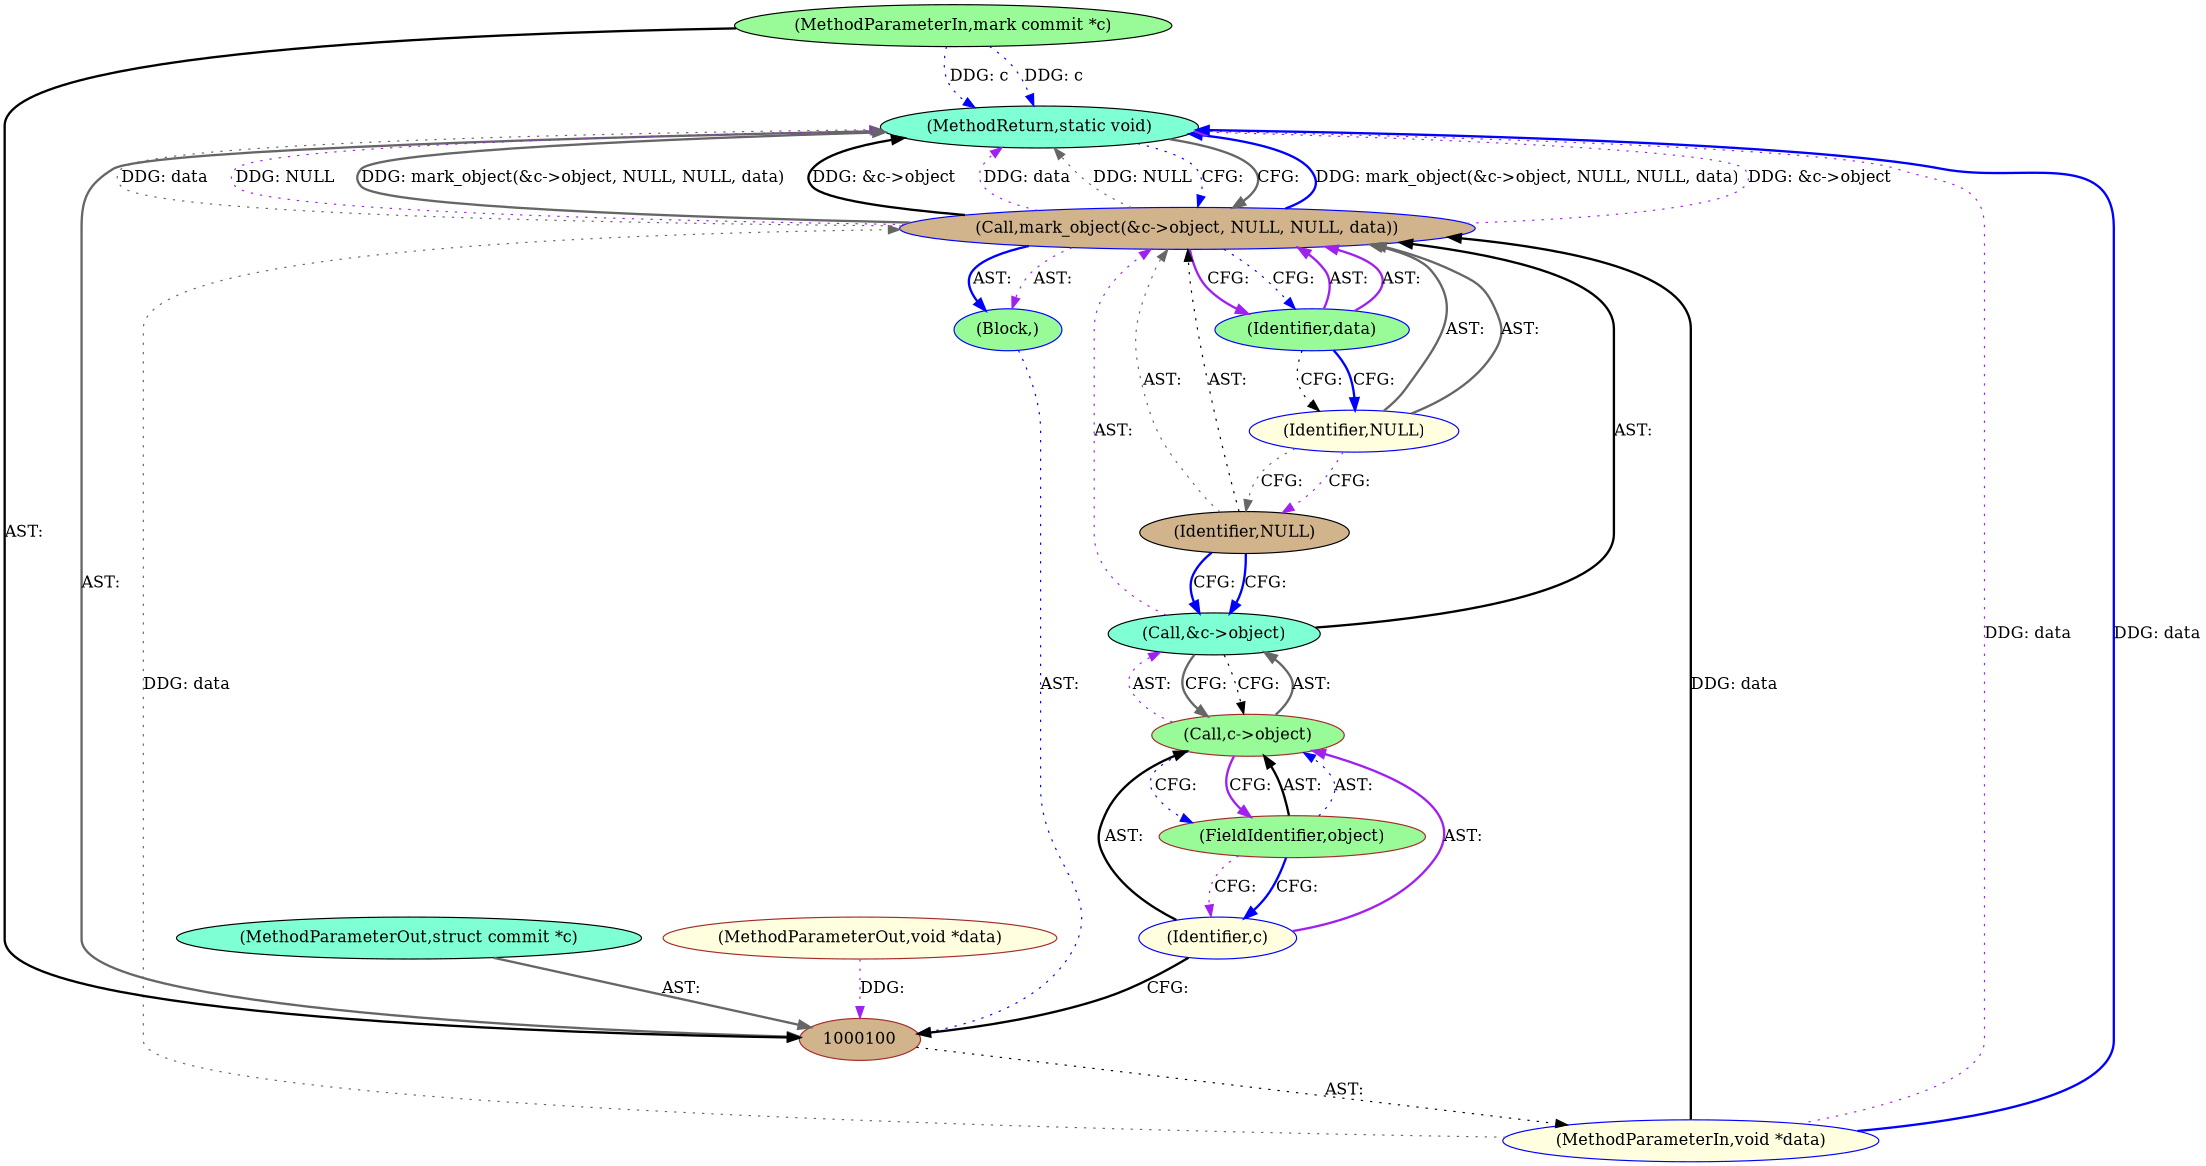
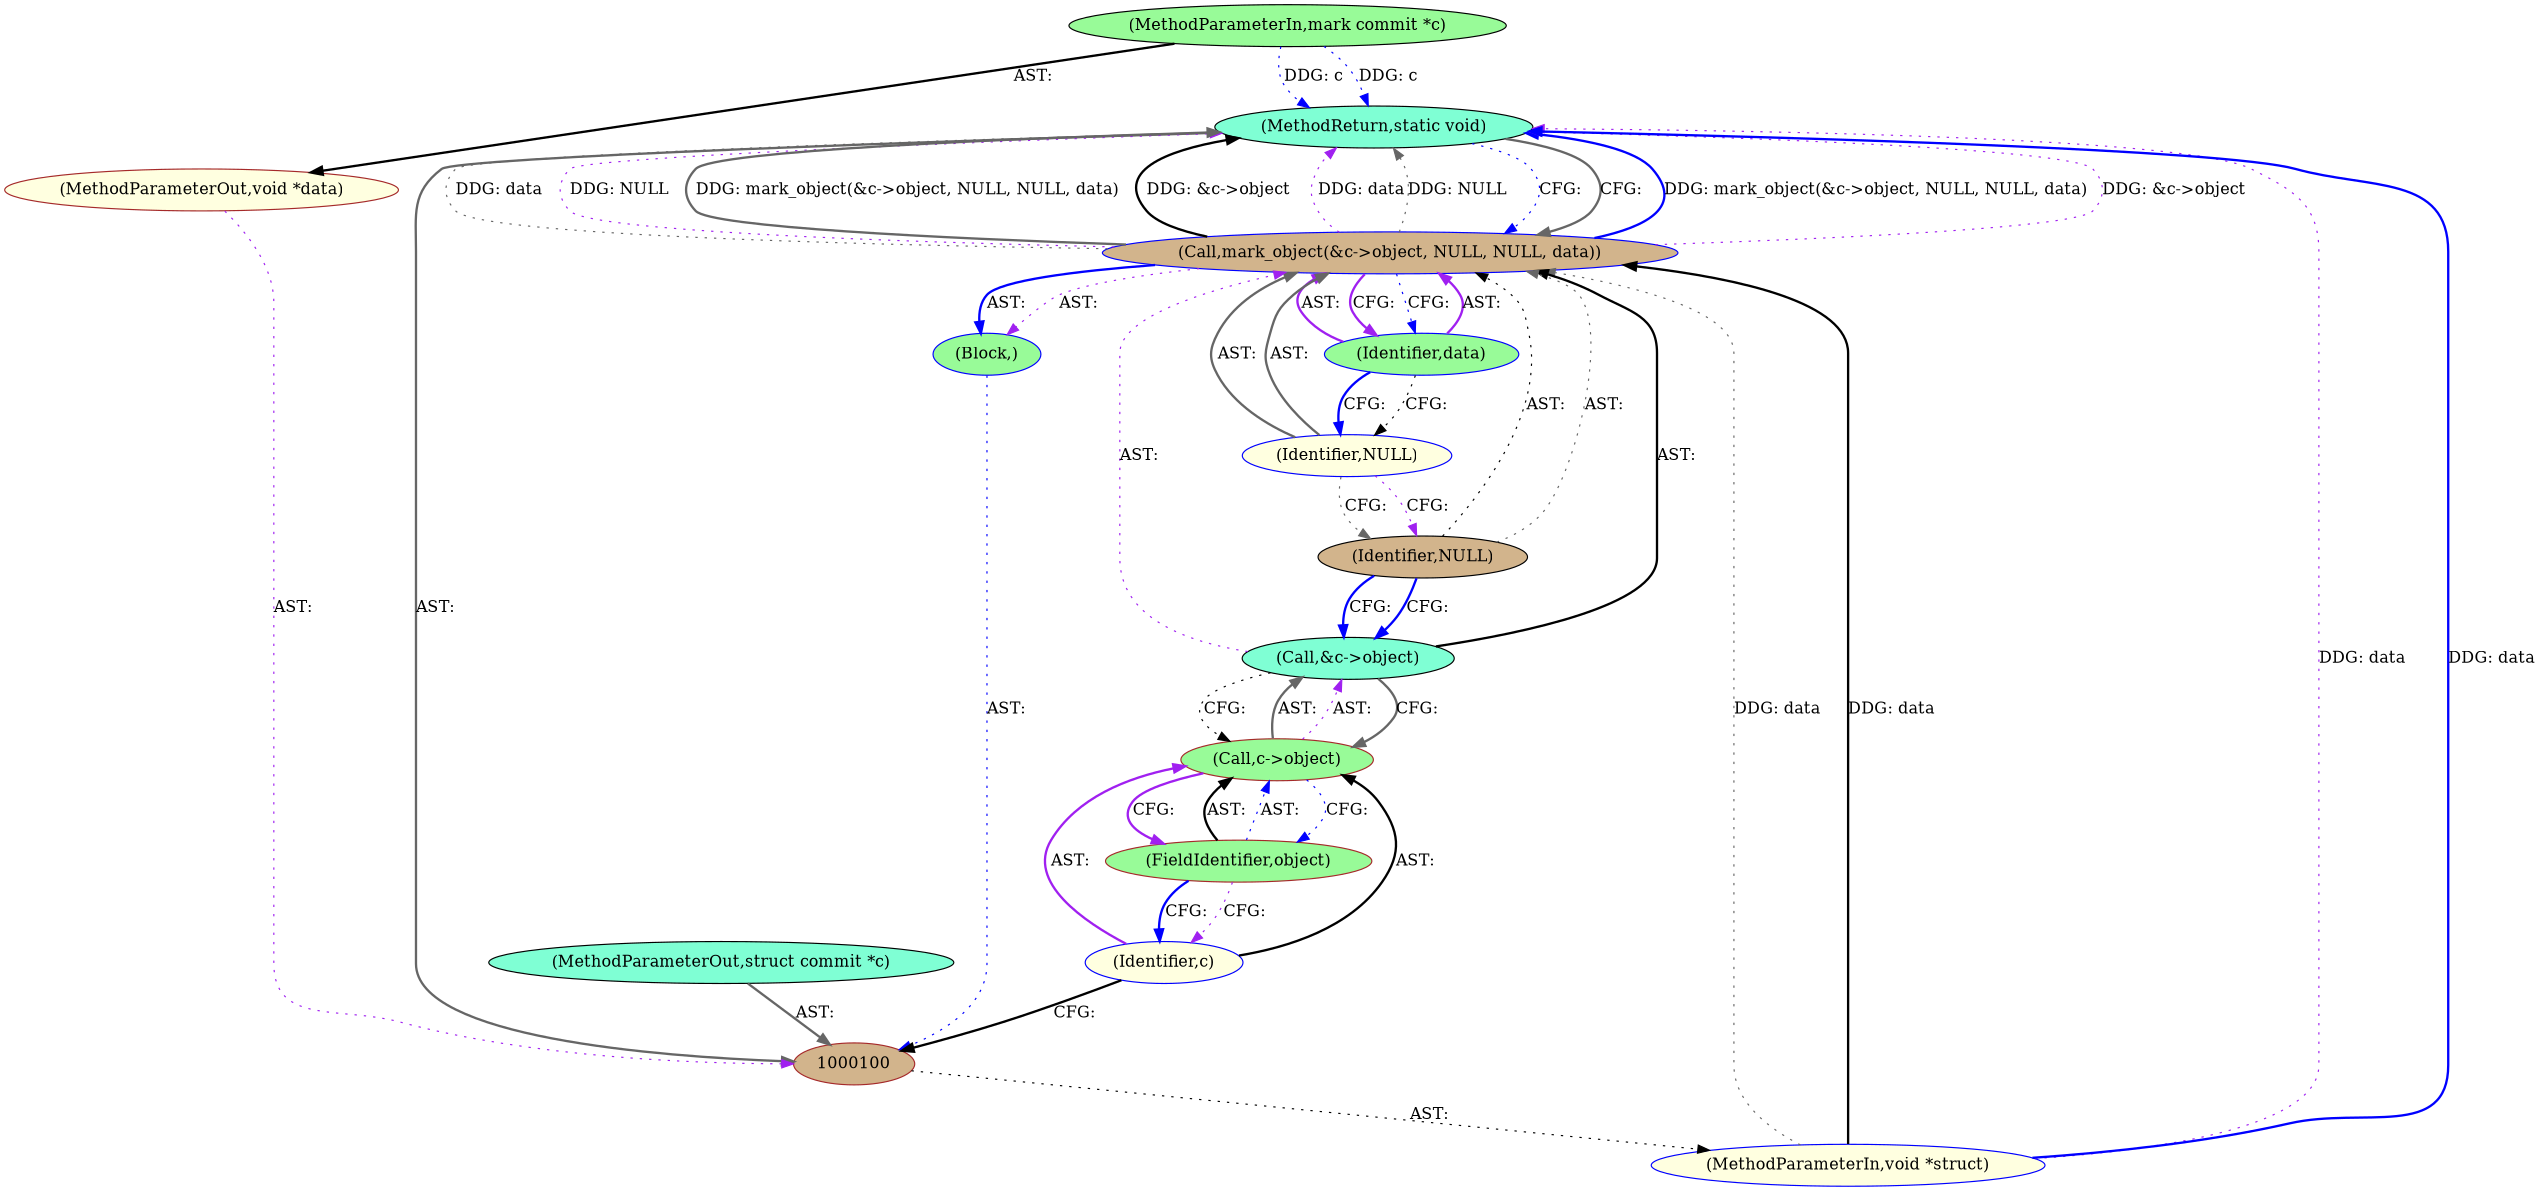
edge "(MethodParameterIn,mark commit *c)" -> "1000100": now "(MethodParameterIn,mark commit *c)" -> "(MethodParameterOut,void *data)"
edge "(MethodParameterOut,void *data)" -> "1000100": label "DDG: " -> "AST: "
node "(MethodParameterIn,void *data)": label "(MethodParameterIn,void *data)" -> "(MethodParameterIn,void *struct)"
